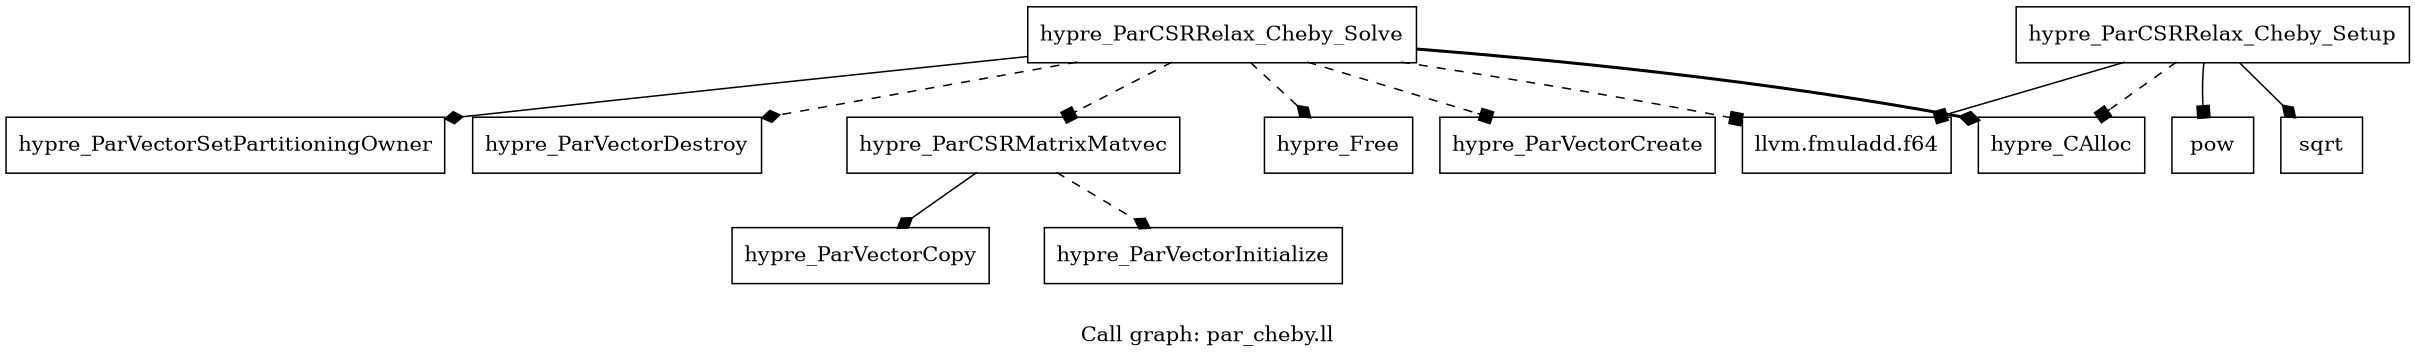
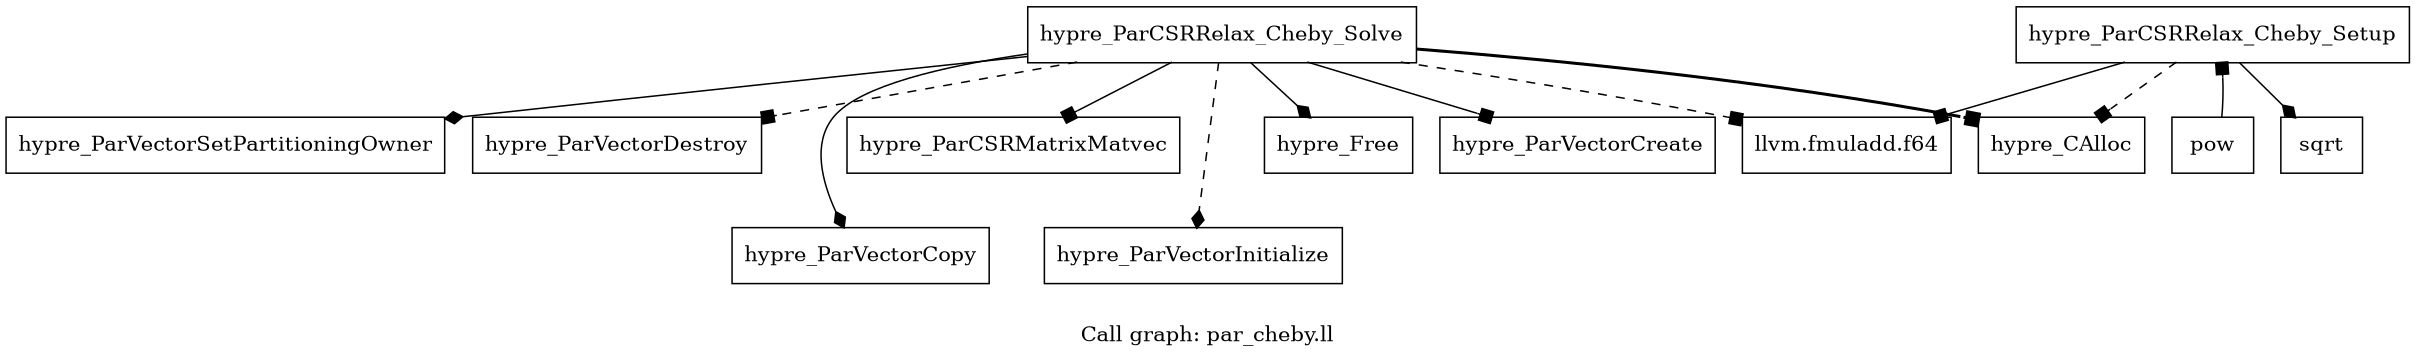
edge "hypre_ParCSRRelax_Cheby_Solve" -> "hypre_CAlloc": arrowhead diamond -> box
edge "hypre_ParCSRRelax_Cheby_Setup" -> "pow": reversed
edge "hypre_ParCSRRelax_Cheby_Solve" -> "hypre_Free": style dashed -> solid
edge "hypre_ParCSRRelax_Cheby_Solve" -> "hypre_ParCSRMatrixMatvec": style dashed -> solid
edge "hypre_ParCSRRelax_Cheby_Solve" -> "hypre_ParVectorDestroy": arrowhead diamond -> box
edge "hypre_ParCSRRelax_Cheby_Solve" -> "hypre_ParVectorCreate": style dashed -> solid
edge "hypre_ParCSRMatrixMatvec" -> "hypre_ParVectorCopy": now "hypre_ParCSRRelax_Cheby_Solve" -> "hypre_ParVectorCopy"
edge "hypre_ParCSRMatrixMatvec" -> "hypre_ParVectorInitialize": now "hypre_ParCSRRelax_Cheby_Solve" -> "hypre_ParVectorInitialize"
